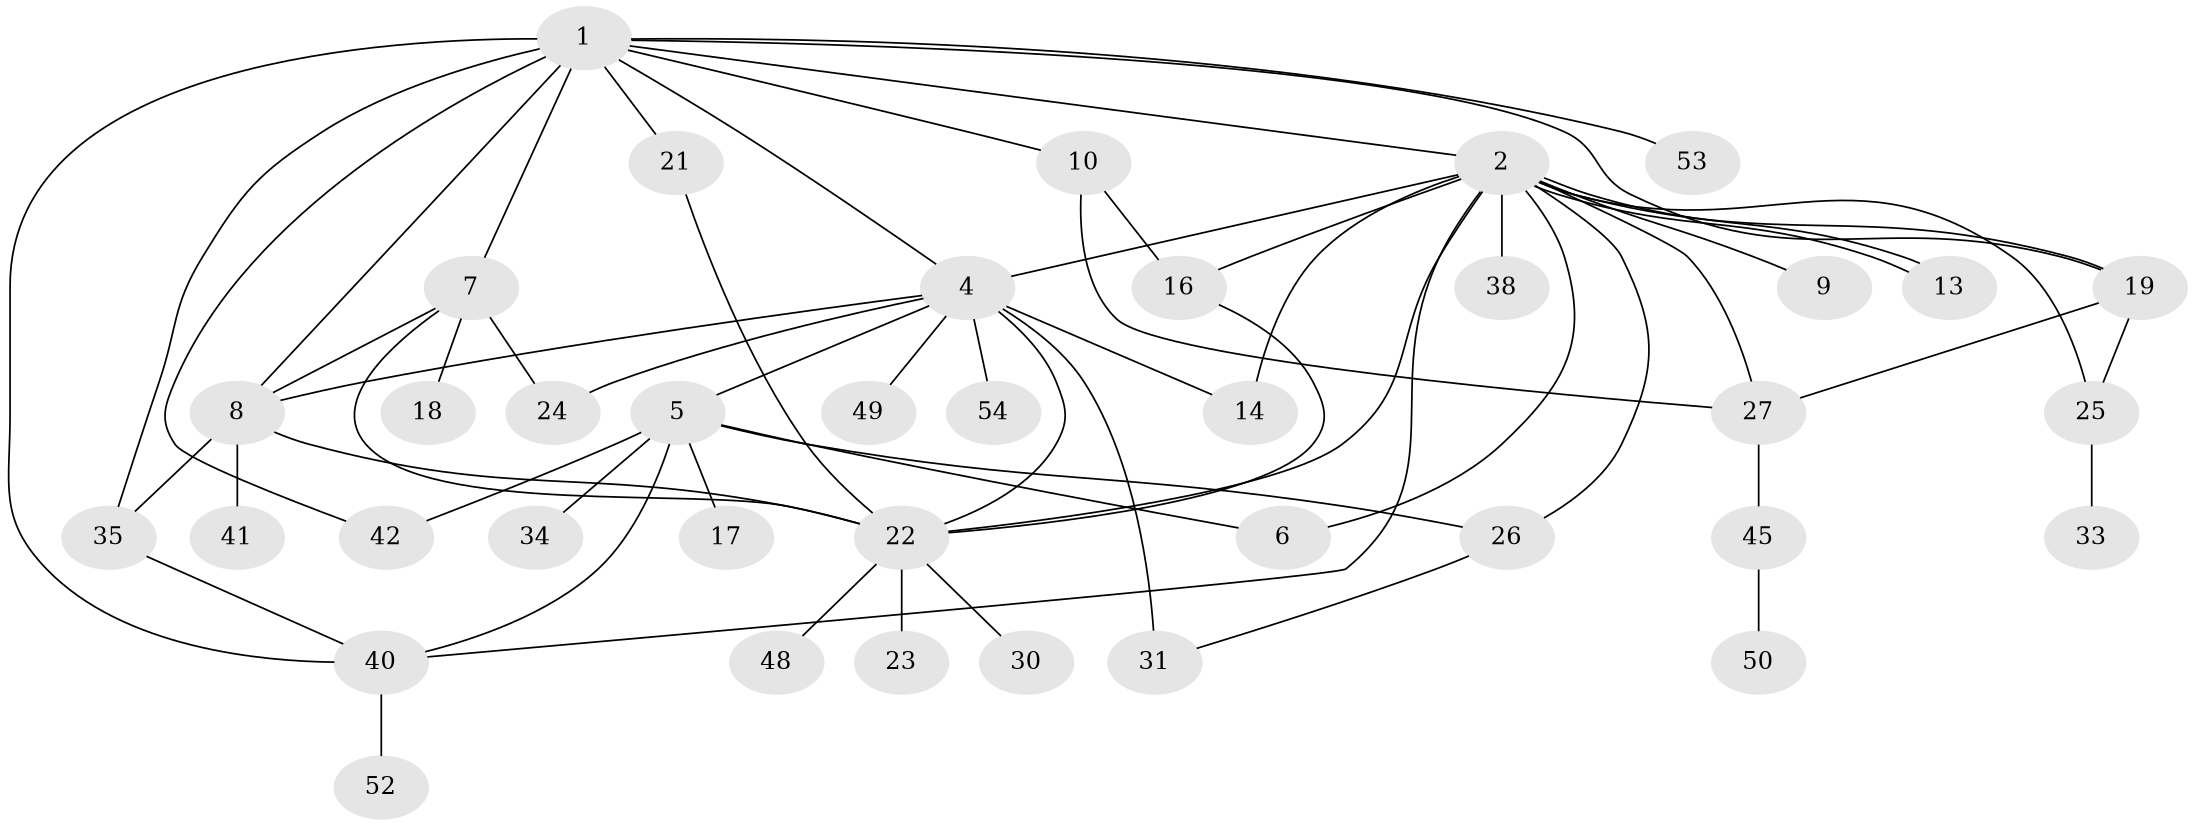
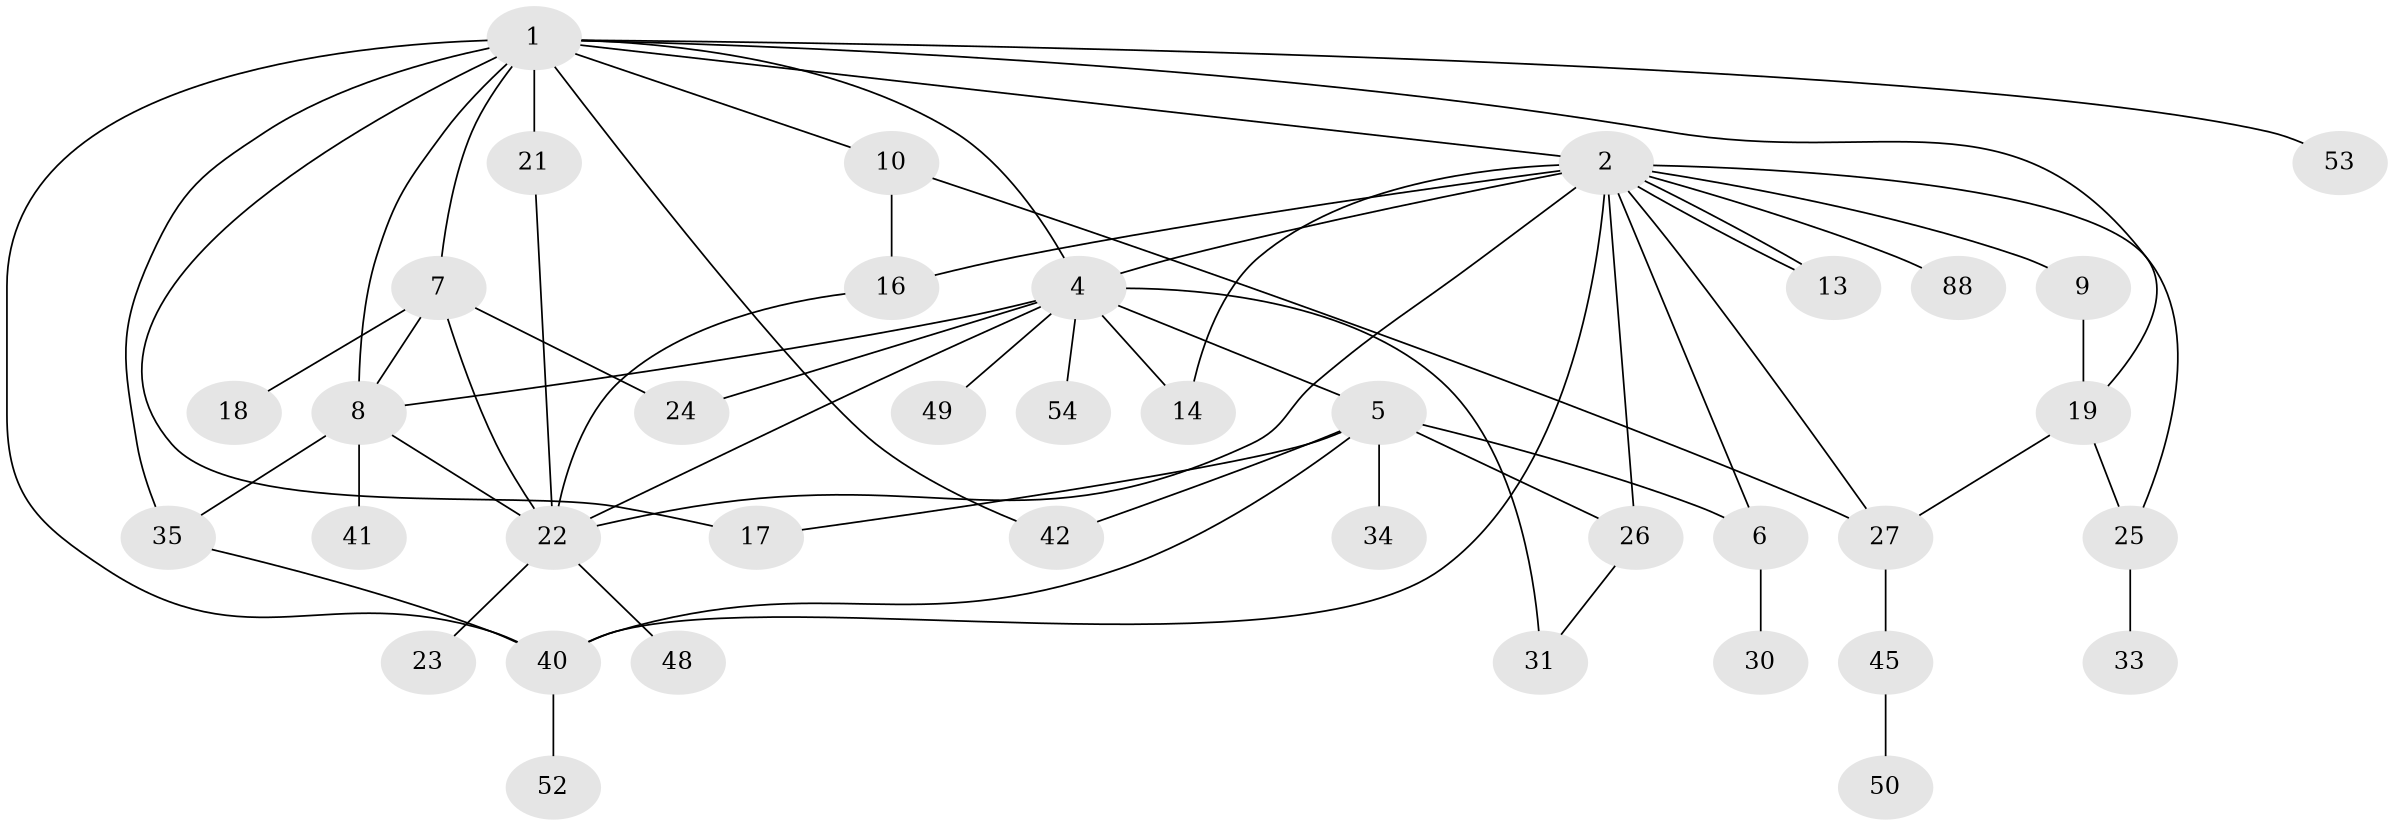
edge "2" -- "19": now "9" -- "19"
node "38": label "38" -> "88"
edge "1" -- "17": added
edge "22" -- "30": now "6" -- "30"
